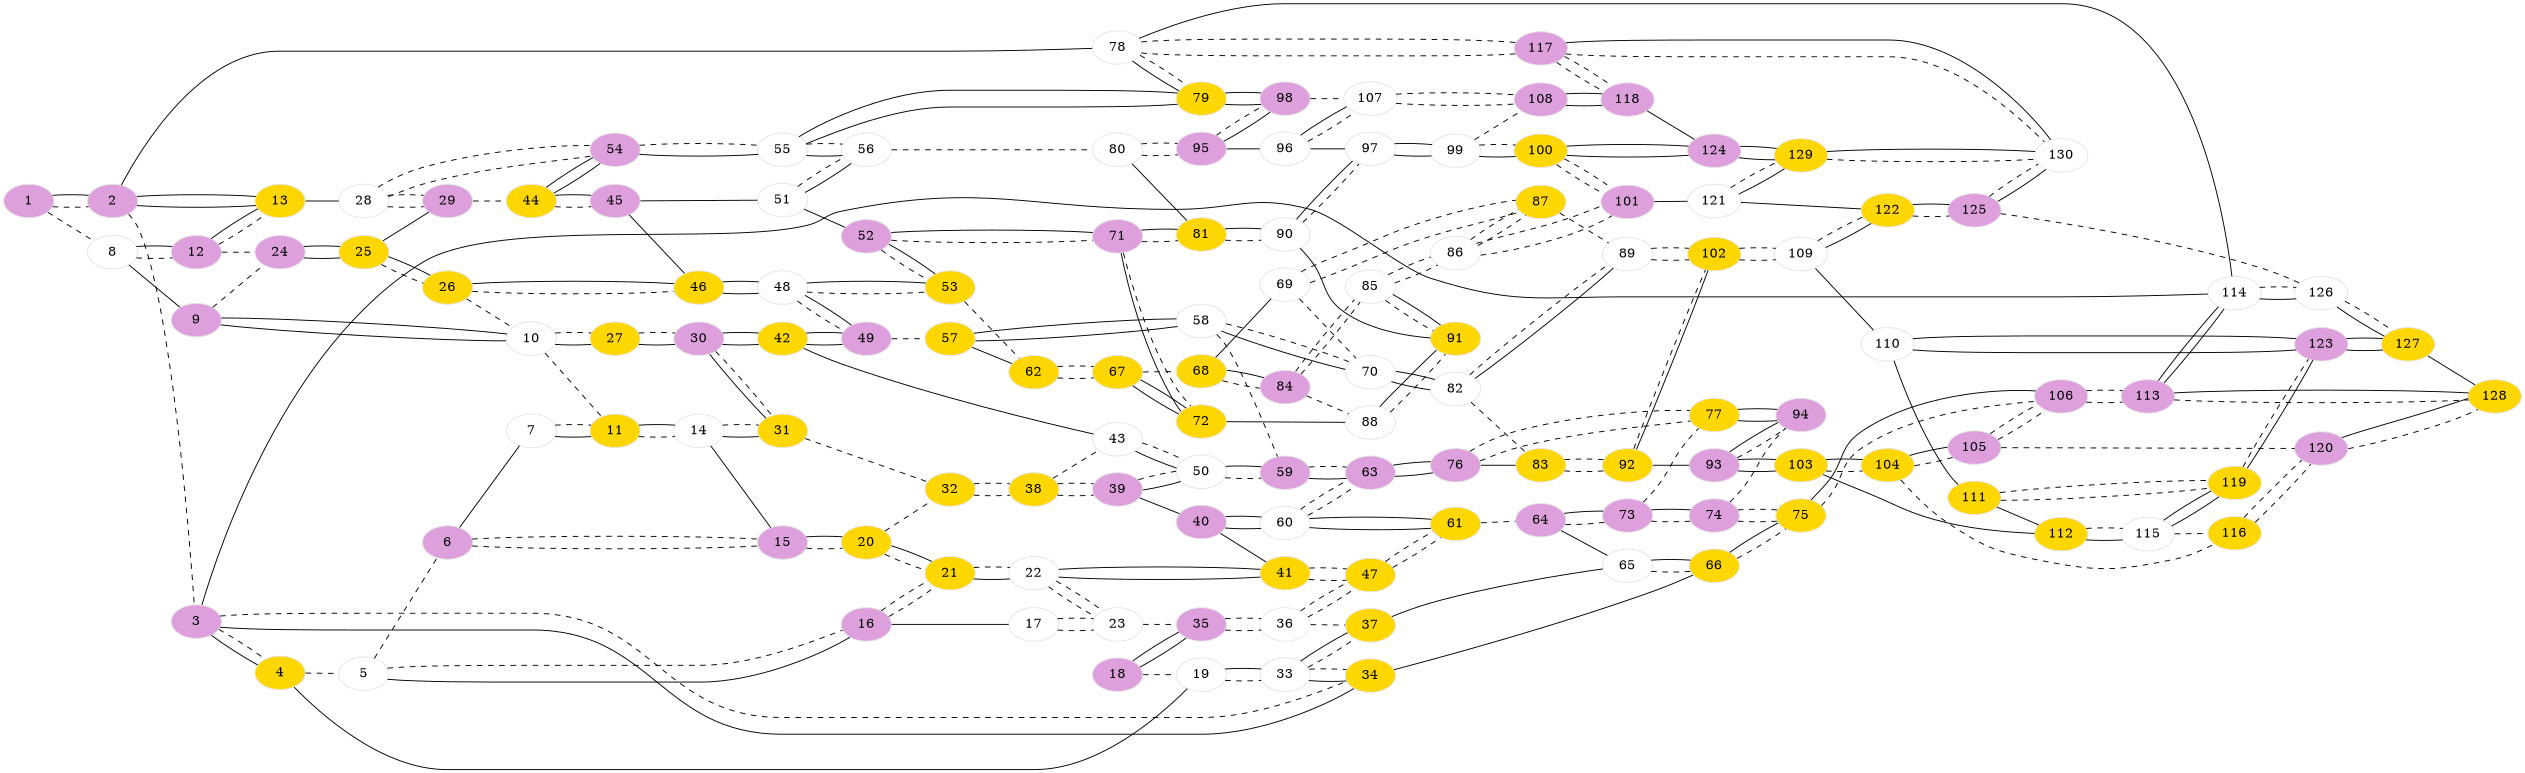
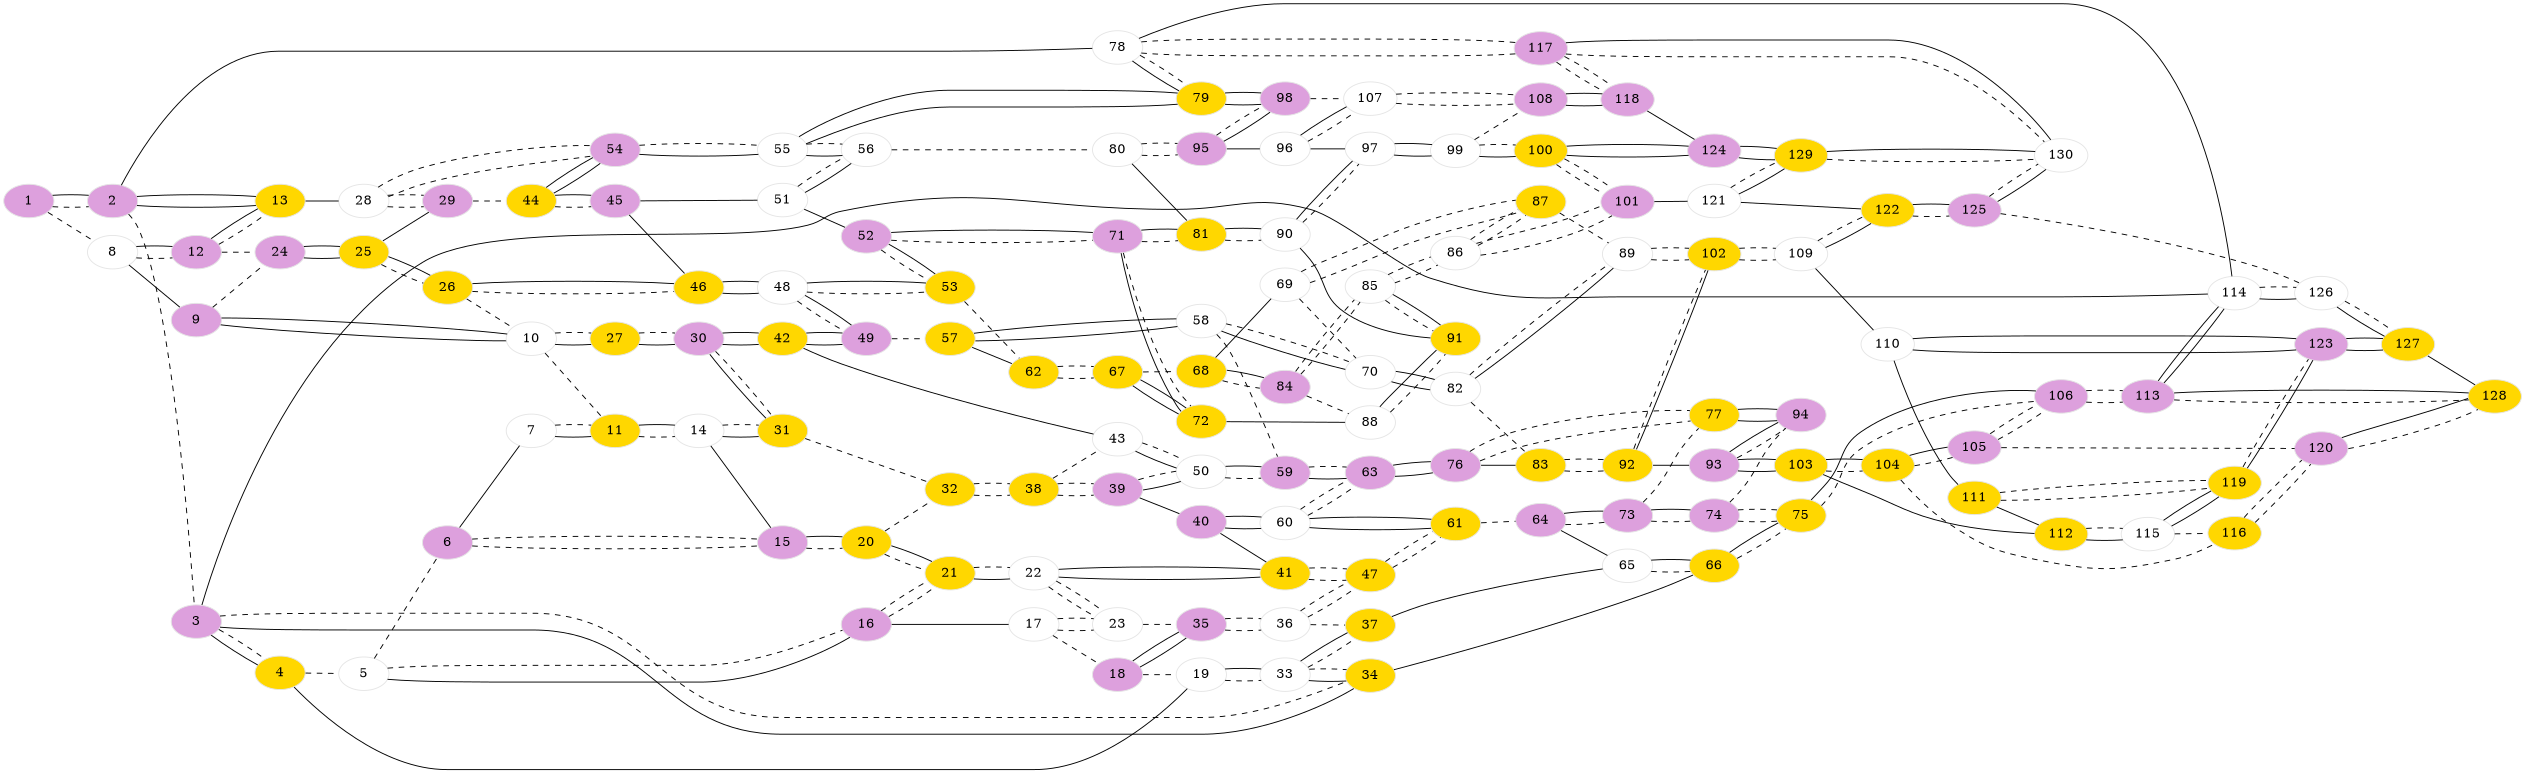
edge "17" -- "18": added
